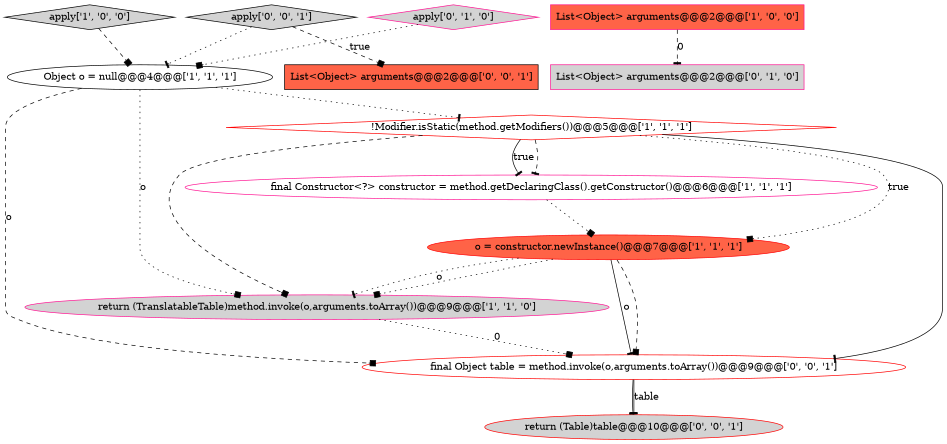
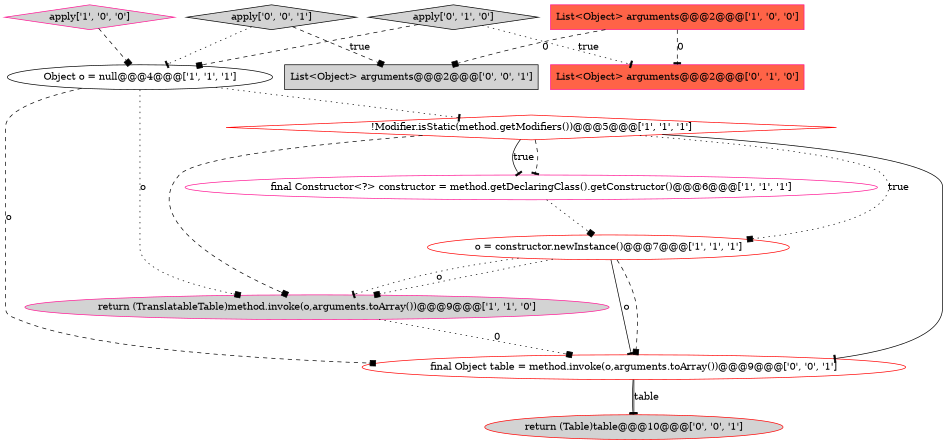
node "apply['1', '0', '0']": color black -> deeppink
node "apply['0', '1', '0']": color deeppink -> black
edge "List<Object> arguments@@@2@@@['1', '0', '0']" -> "List<Object> arguments@@@2@@@['0', '0', '1']": added, label "0"
edge "apply['0', '1', '0']" -> "Object o = null@@@4@@@['1', '1', '1']": style dotted -> dashed
edge "apply['0', '1', '0']" -> "List<Object> arguments@@@2@@@['0', '1', '0']": added, label "true"
node "List<Object> arguments@@@2@@@['0', '0', '1']": fillcolor tomato -> lightgray
node "List<Object> arguments@@@2@@@['0', '1', '0']": fillcolor lightgray -> tomato
node "o = constructor.newInstance()@@@7@@@['1', '1', '1']": fillcolor tomato -> white
